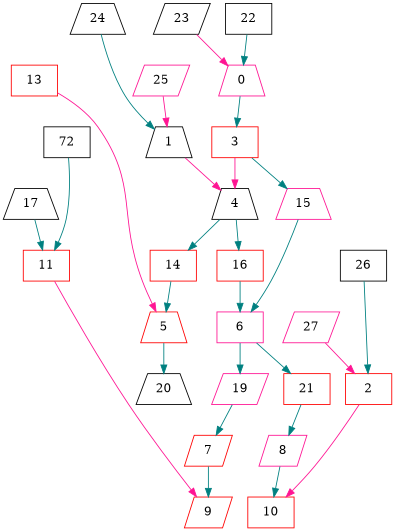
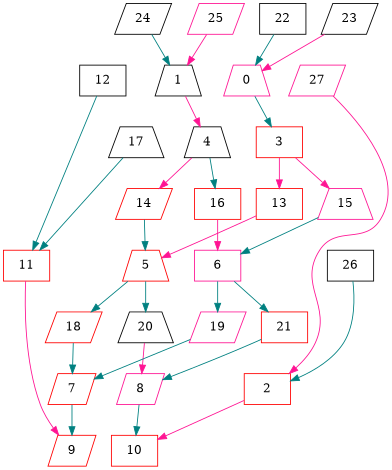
node "24": shape trapezium -> parallelogram
node "72": label "72" -> "12"
edge "3" -> "4": now "3" -> "13"
edge "3" -> "15": color teal -> deeppink
edge "4" -> "14": color teal -> deeppink
node "14": shape box -> parallelogram
edge "16" -> "6": color teal -> deeppink
node "18": added
edge "20" -> "8": added
